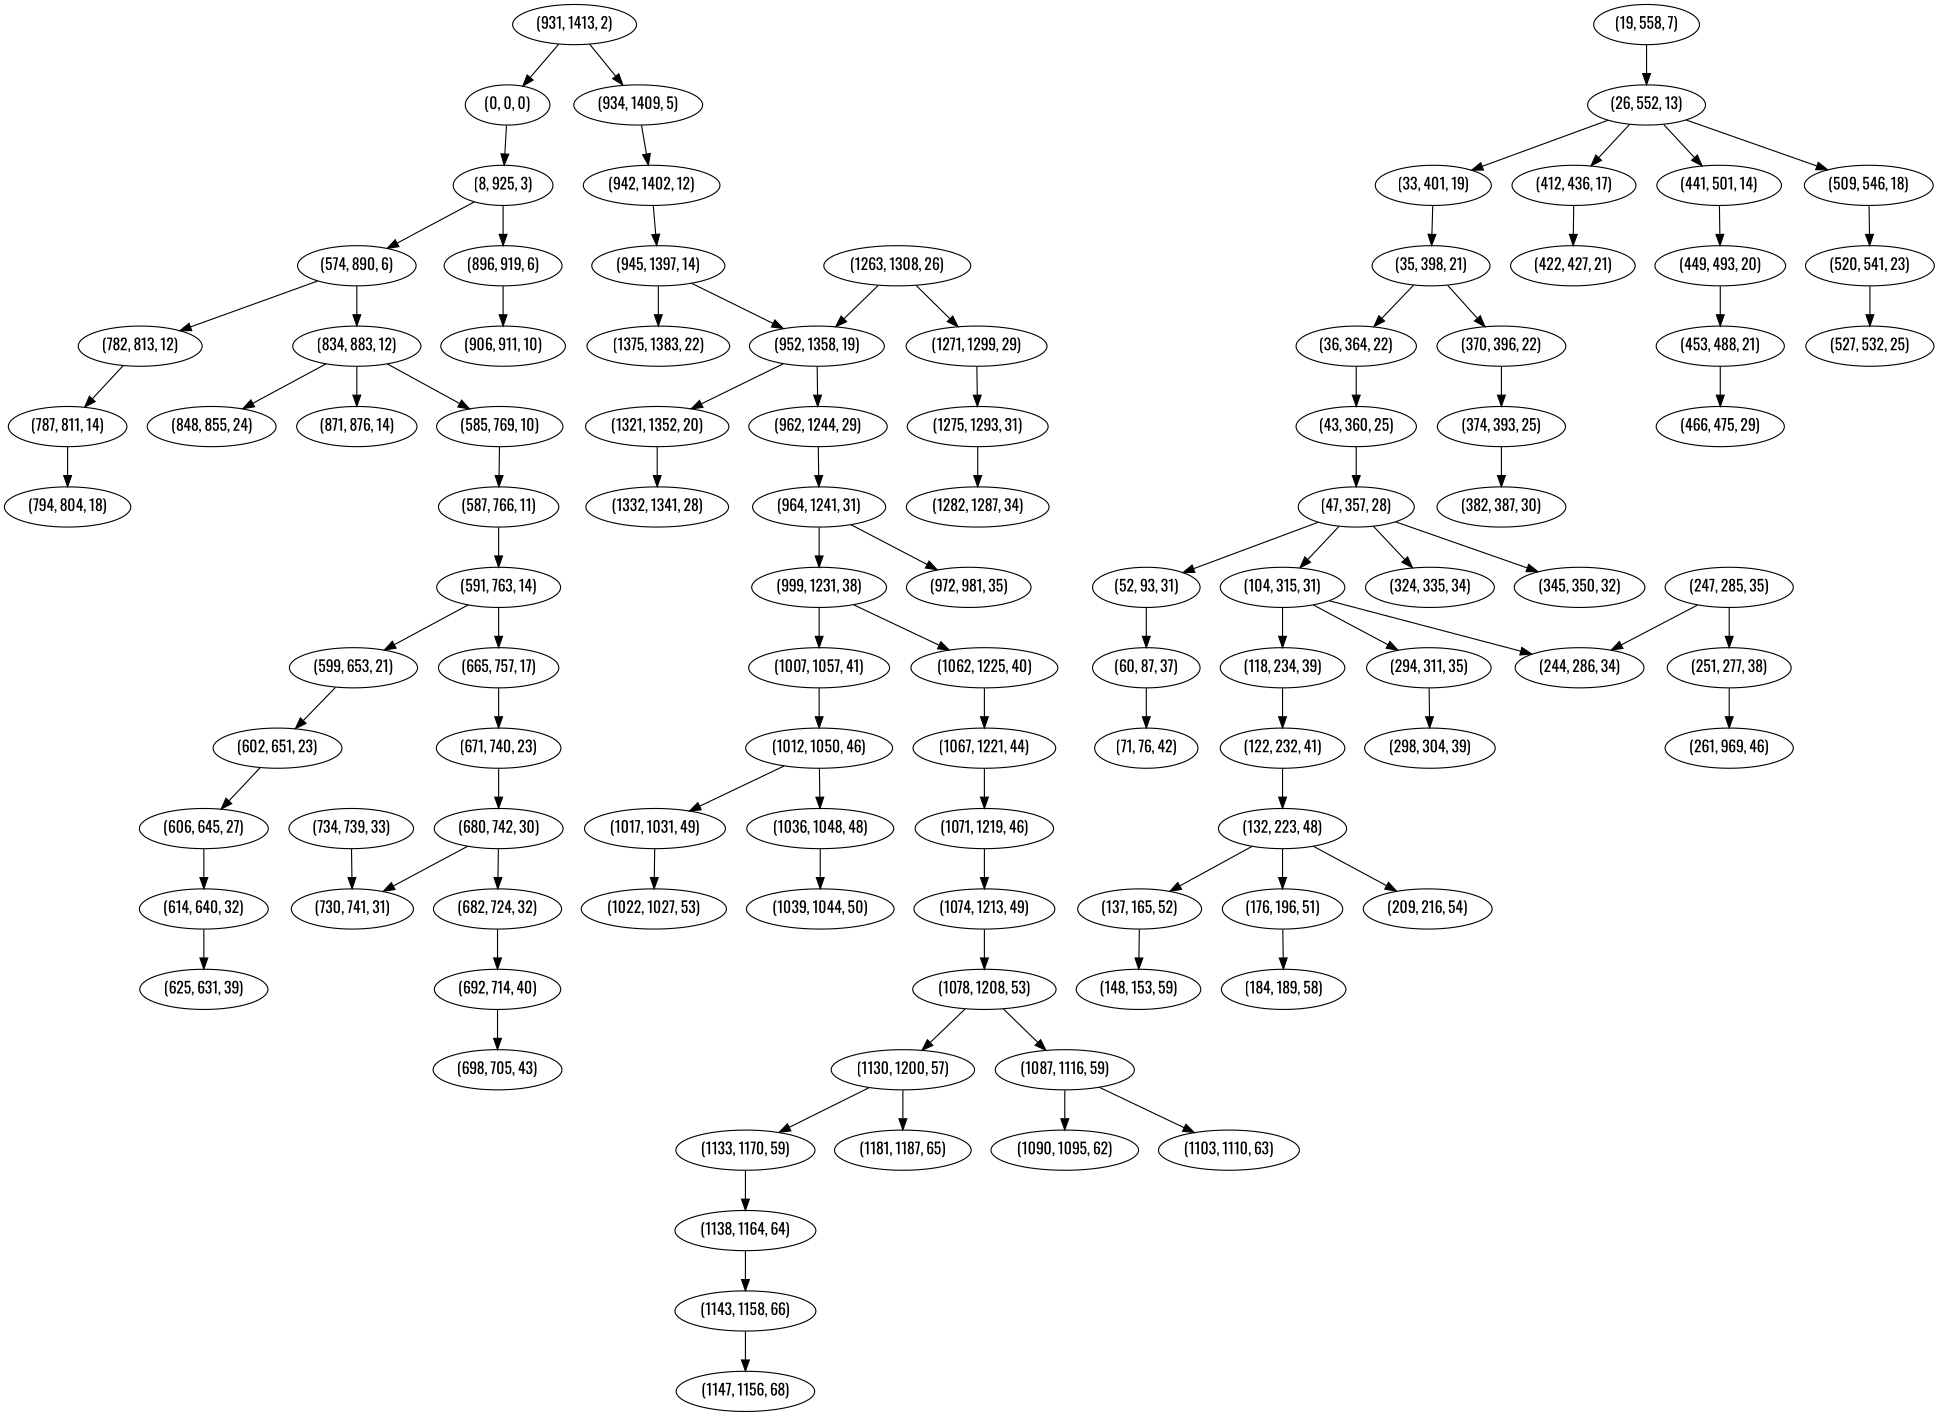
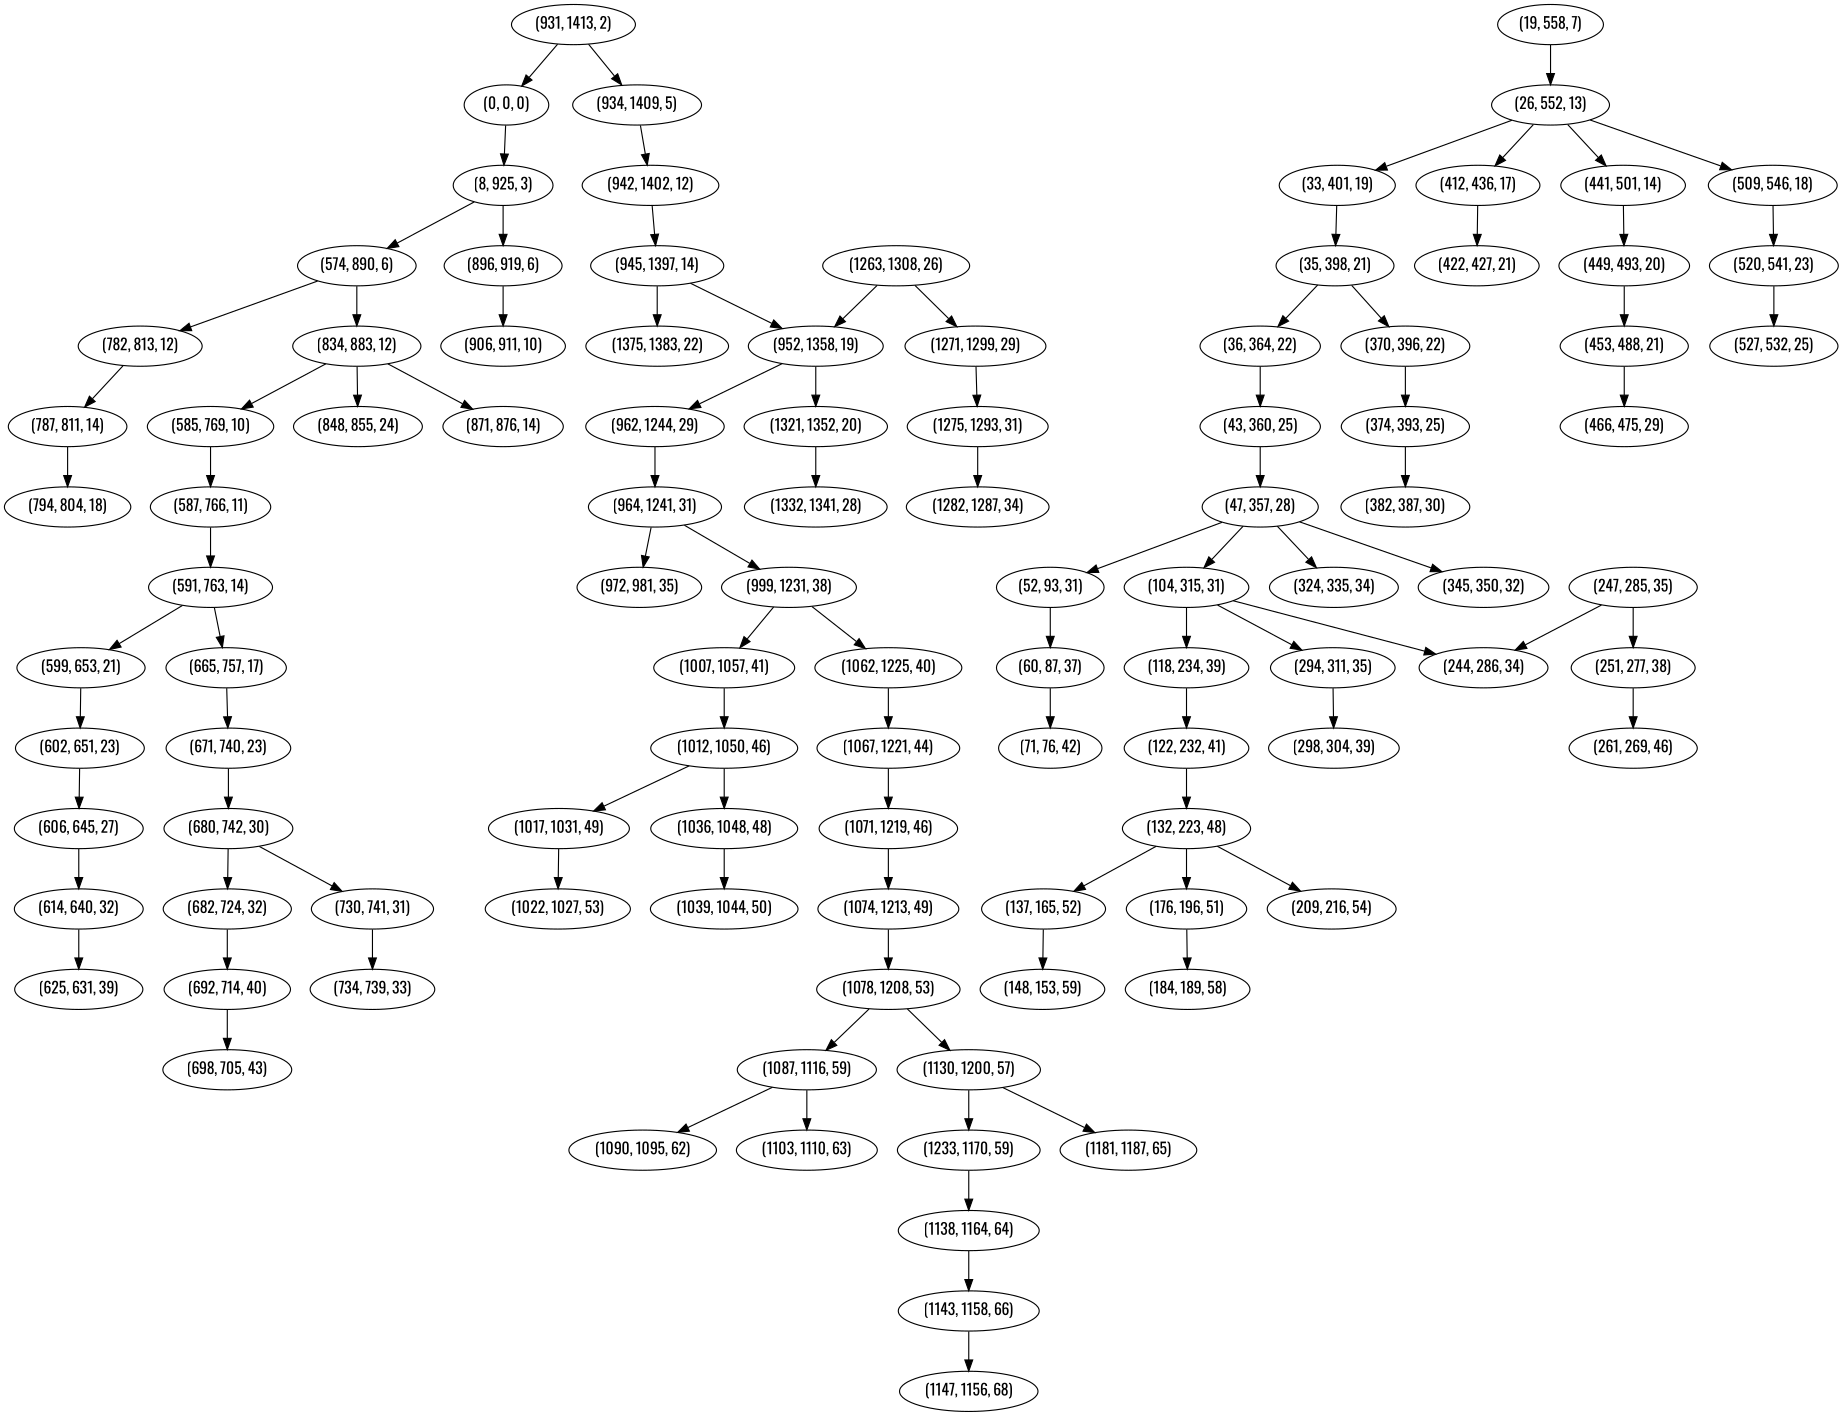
node "(261, 969, 46)": label "(261, 969, 46)" -> "(261, 269, 46)"
edge "(734, 739, 33)" -> "(730, 741, 31)": reversed
node "(1133, 1170, 59)": label "(1133, 1170, 59)" -> "(1233, 1170, 59)"
